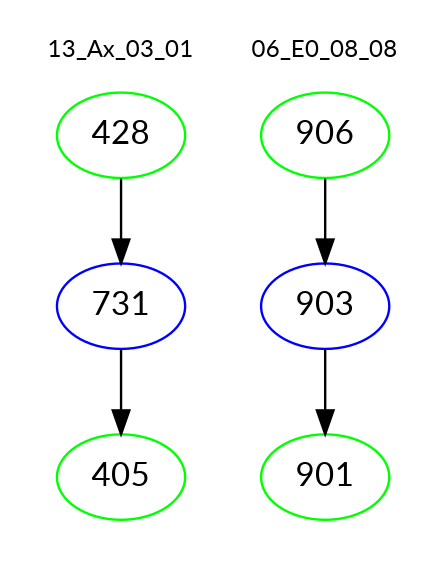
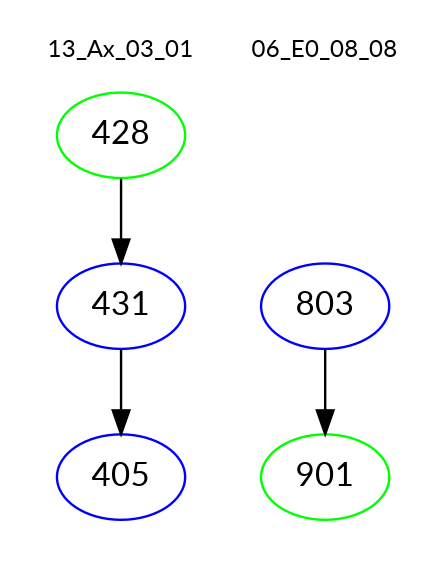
node "906": removed
node "731": label "731" -> "431"
node "903": label "903" -> "803"
node "405": color green -> blue
